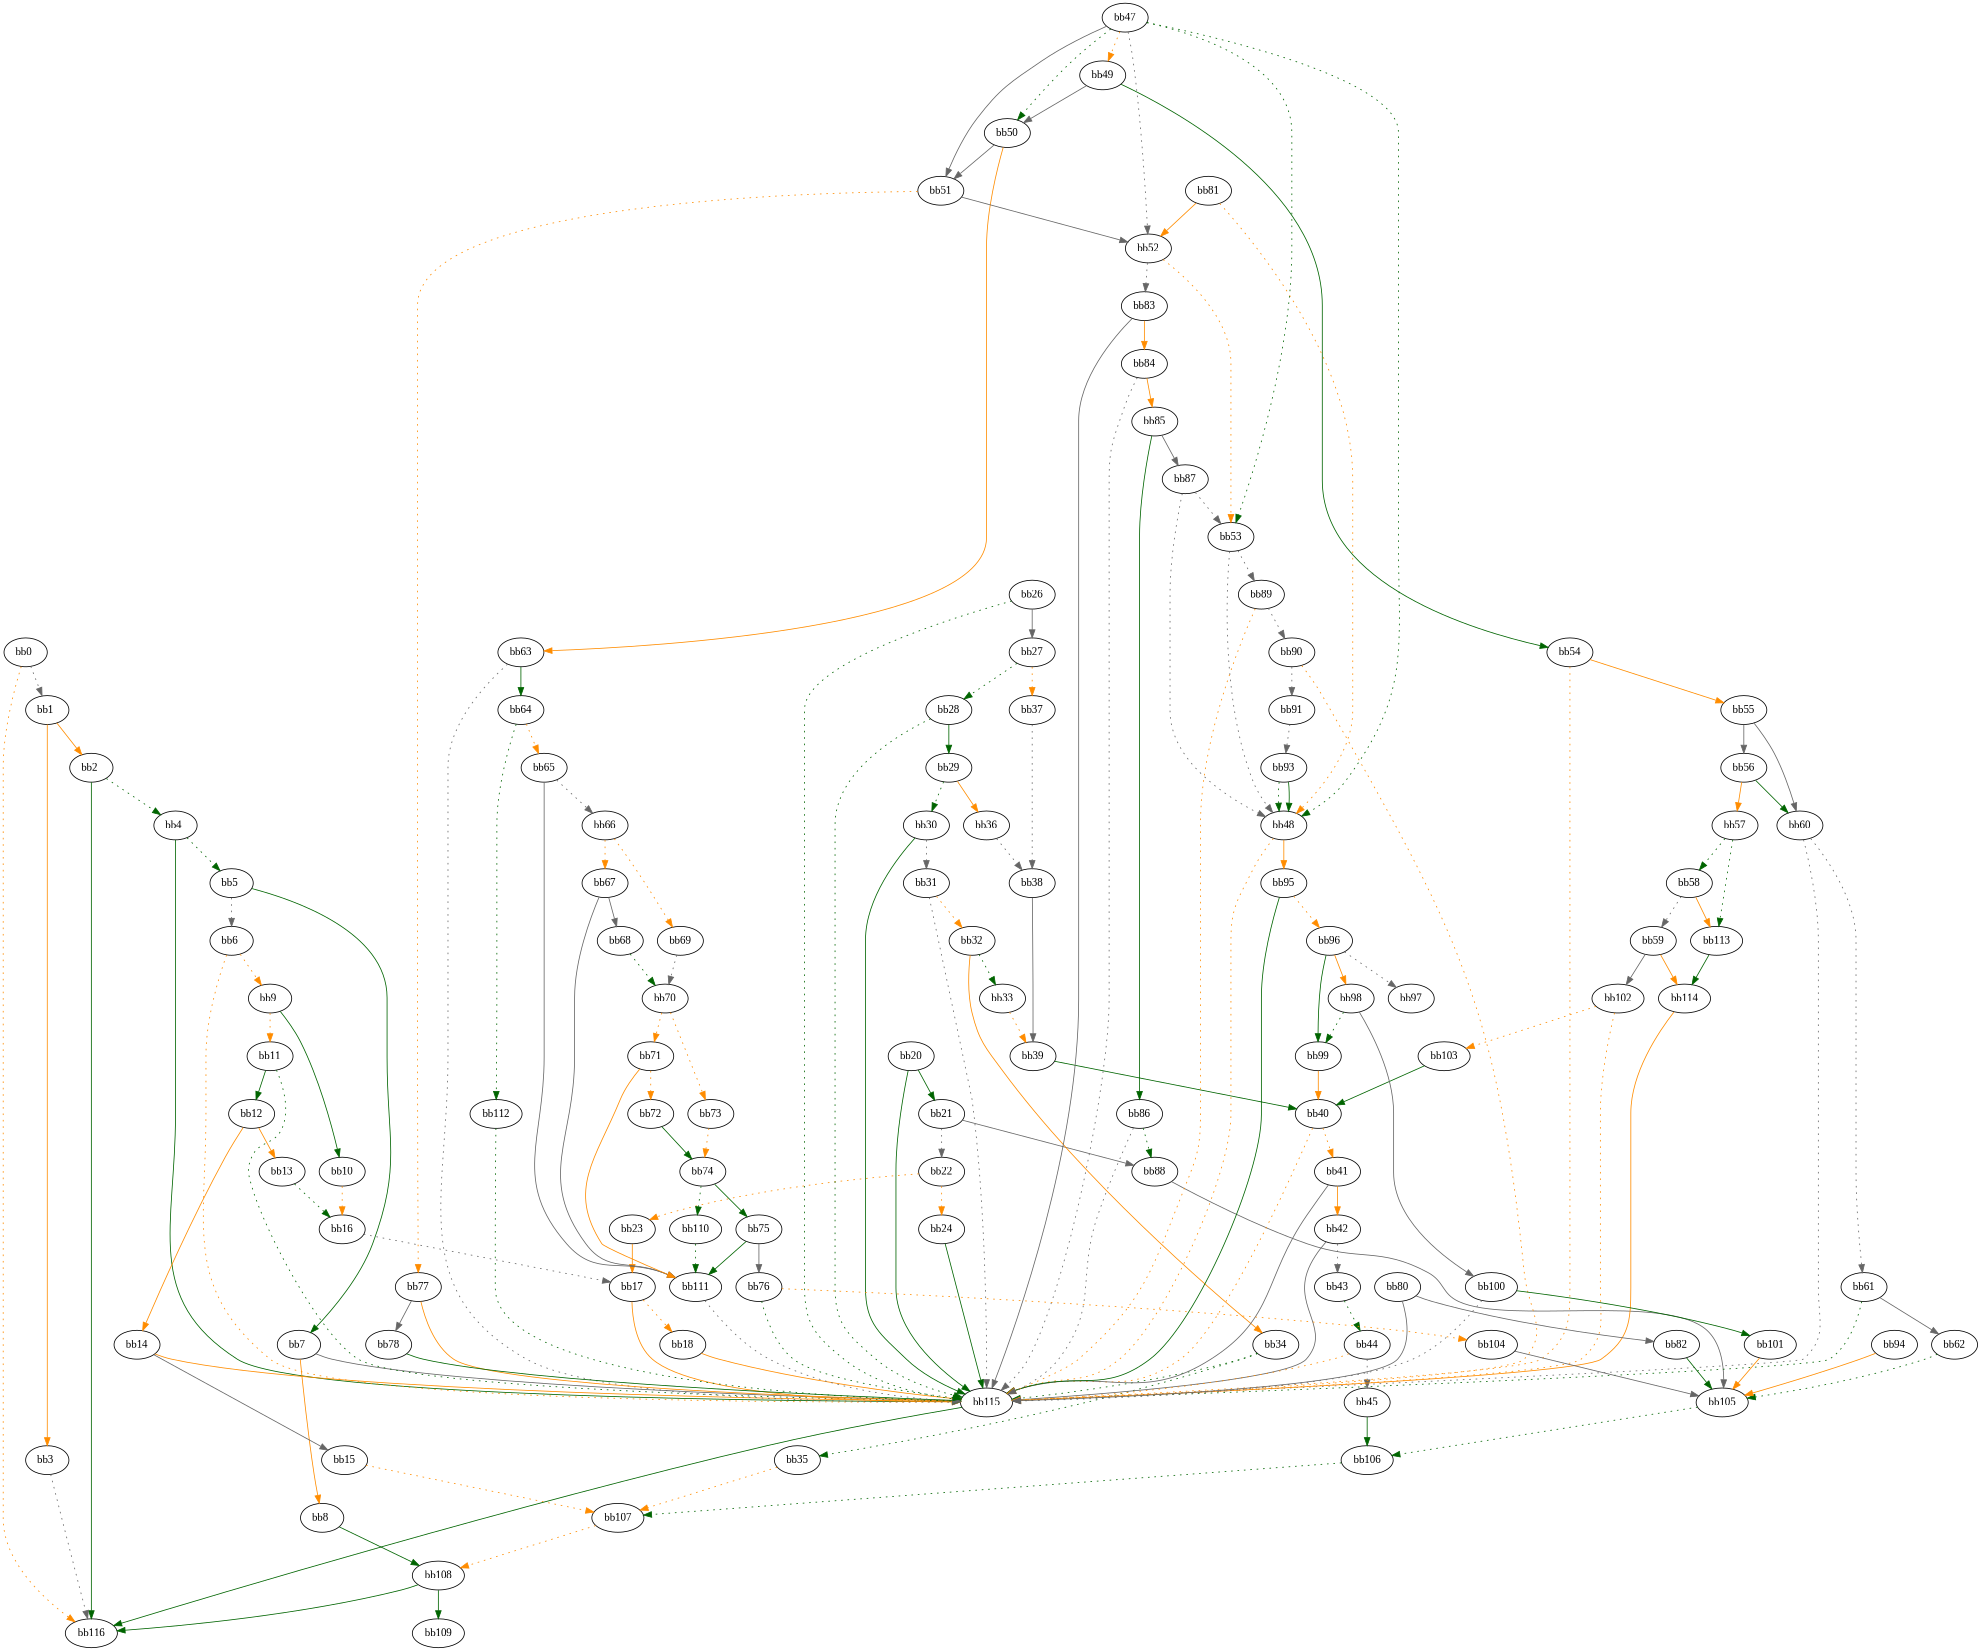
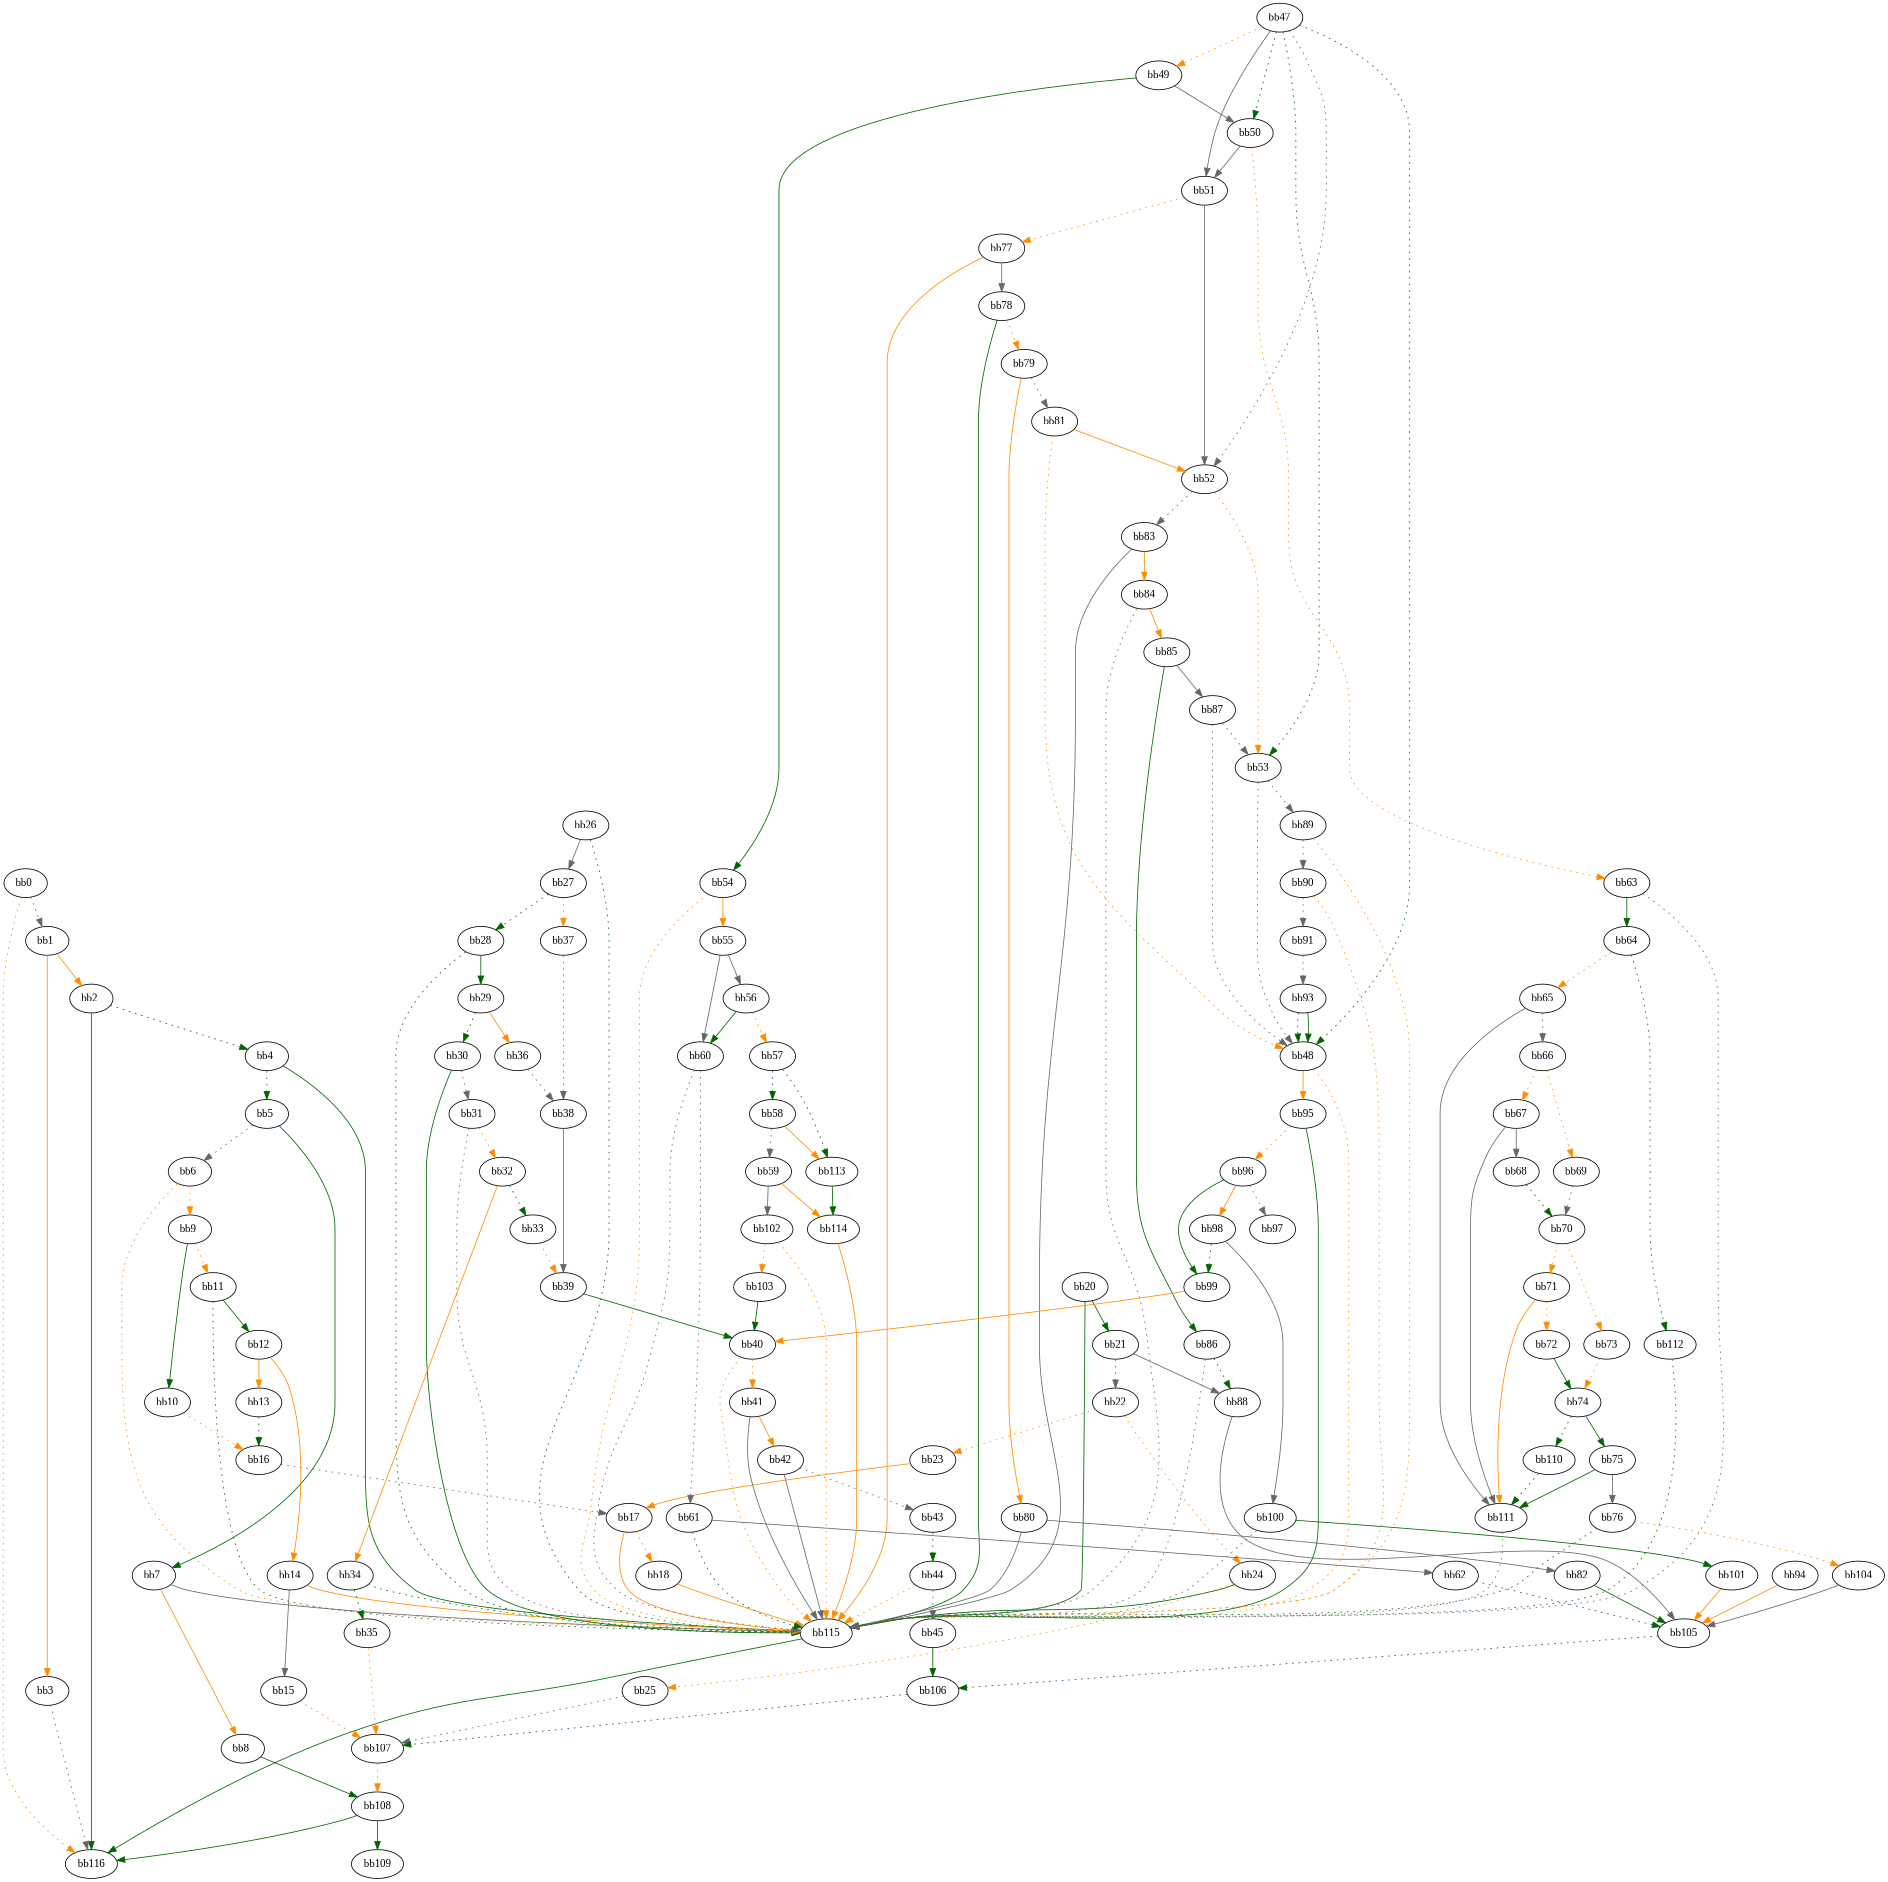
node "bb79": added
edge "bb50" -> "bb63": style solid -> dotted
edge "bb56" -> "bb57": style solid -> dotted
node "bb25": added
